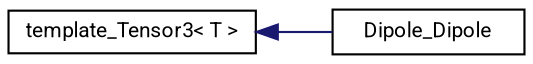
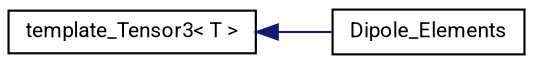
node "Dipole_Dipole": label "Dipole_Dipole" -> "Dipole_Elements"
